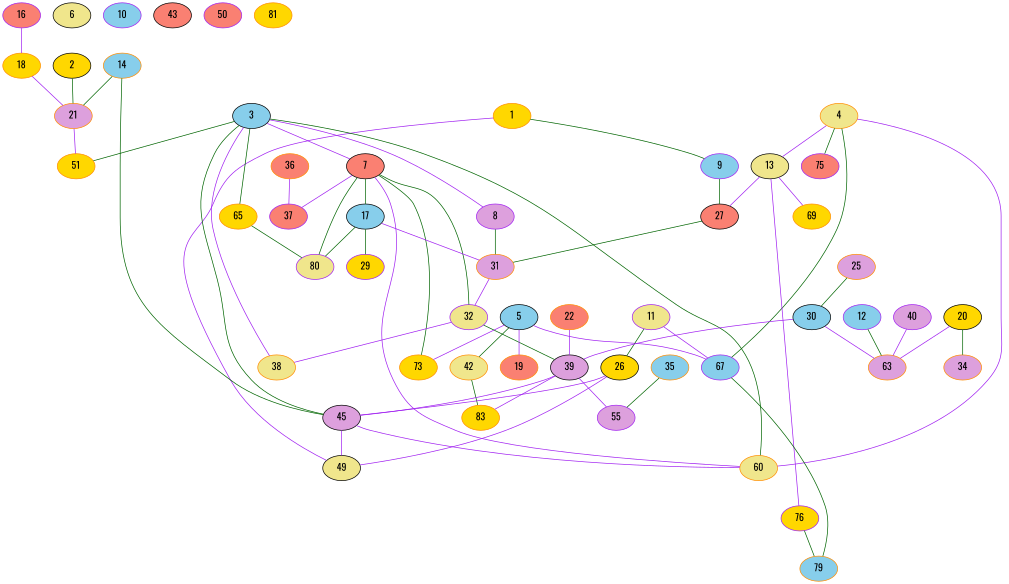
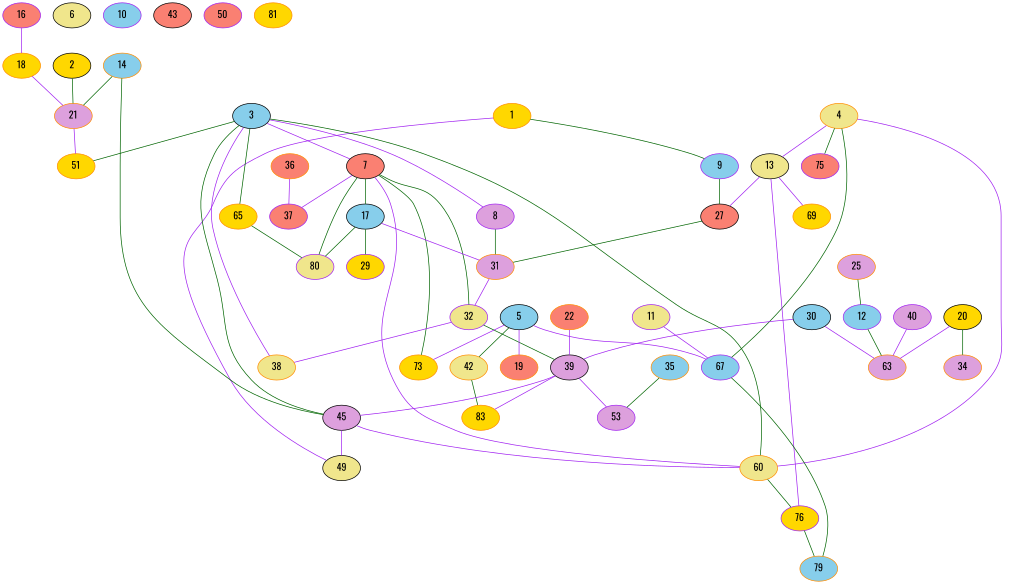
edge "25" -- "30": now "25" -- "12"
node "26": removed
node "55": label "55" -> "53"
edge "60" -- "76": added
